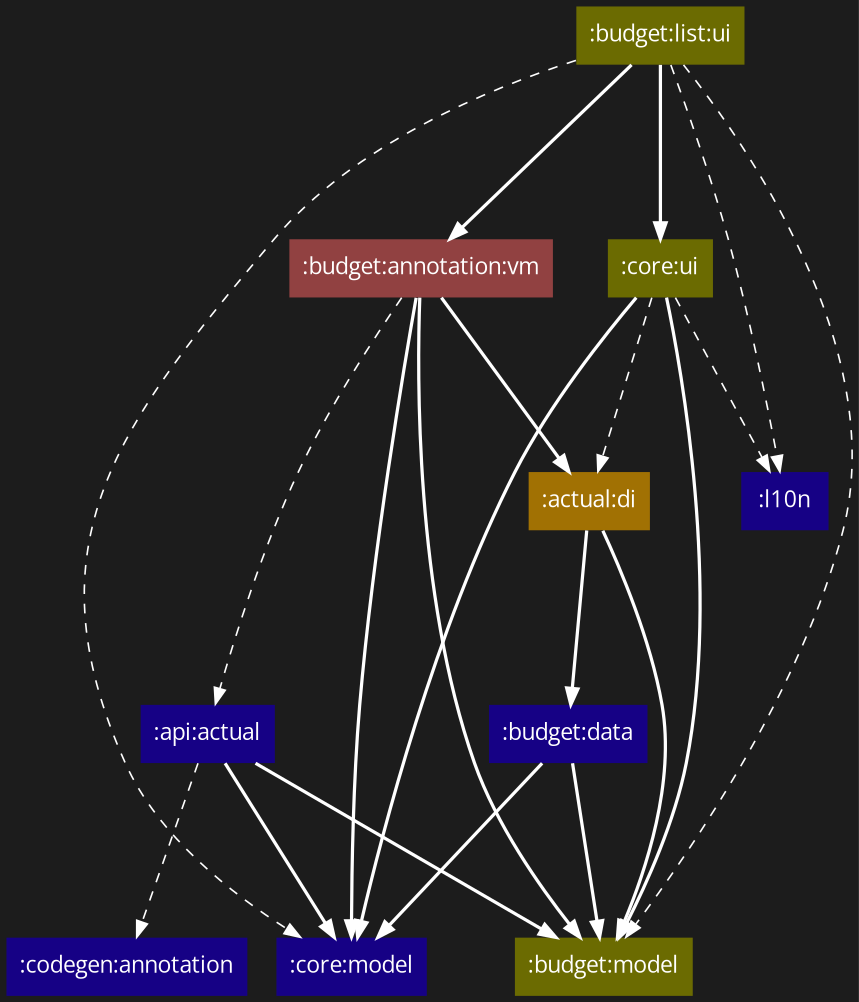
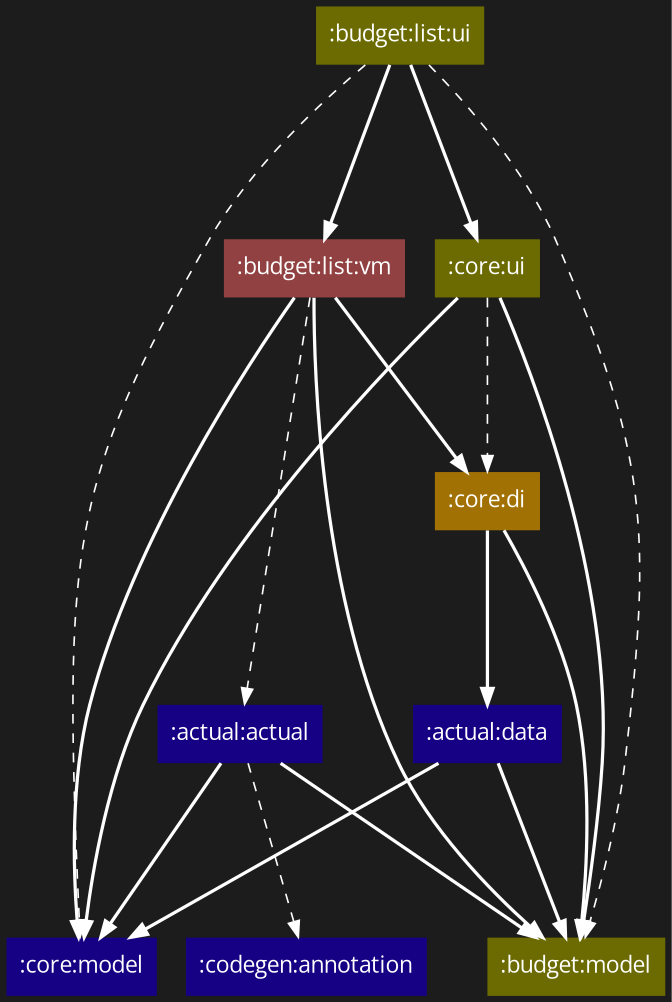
node ":budget:annotation:vm": label ":budget:annotation:vm" -> ":budget:list:vm"
node ":actual:di": label ":actual:di" -> ":core:di"
node ":l10n": removed
node ":api:actual": label ":api:actual" -> ":actual:actual"
node ":budget:data": label ":budget:data" -> ":actual:data"
